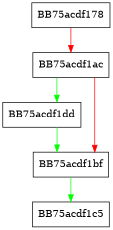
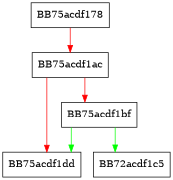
edge "BB75acdf1ac" -> "BB75acdf1dd": color green -> red
edge "BB75acdf1dd" -> "BB75acdf1bf": reversed
node "BB75acdf1c5": label "BB75acdf1c5" -> "BB72acdf1c5"
